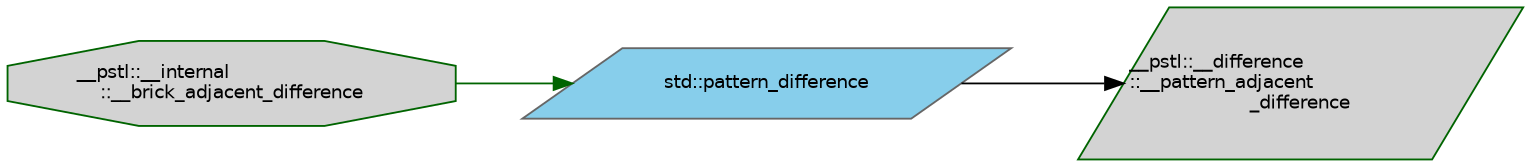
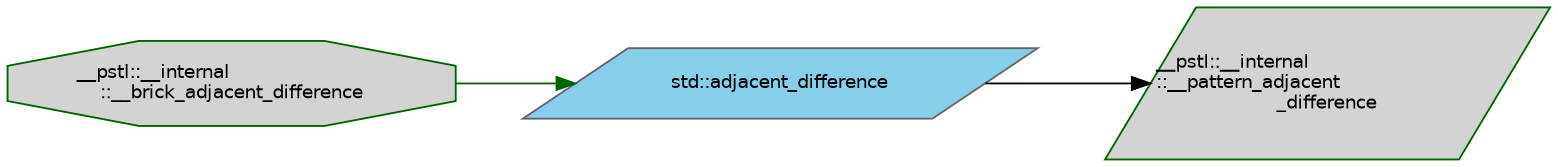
node "std::pattern_difference": label "std::pattern_difference" -> "std::adjacent_difference"
node "__pstl::__difference ::__pattern_adjacent _difference": label "__pstl::__difference ::__pattern_adjacent _difference" -> "__pstl::__internal ::__pattern_adjacent _difference"
